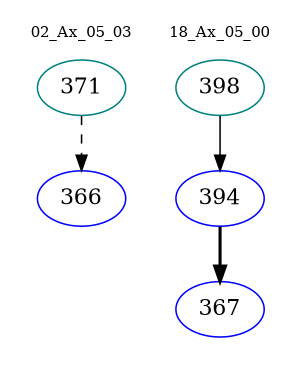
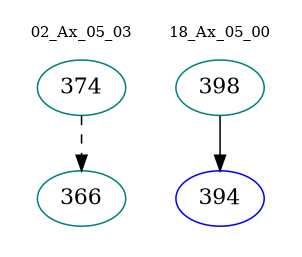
node "371": label "371" -> "374"
node "366": color blue -> teal
node "367": removed
